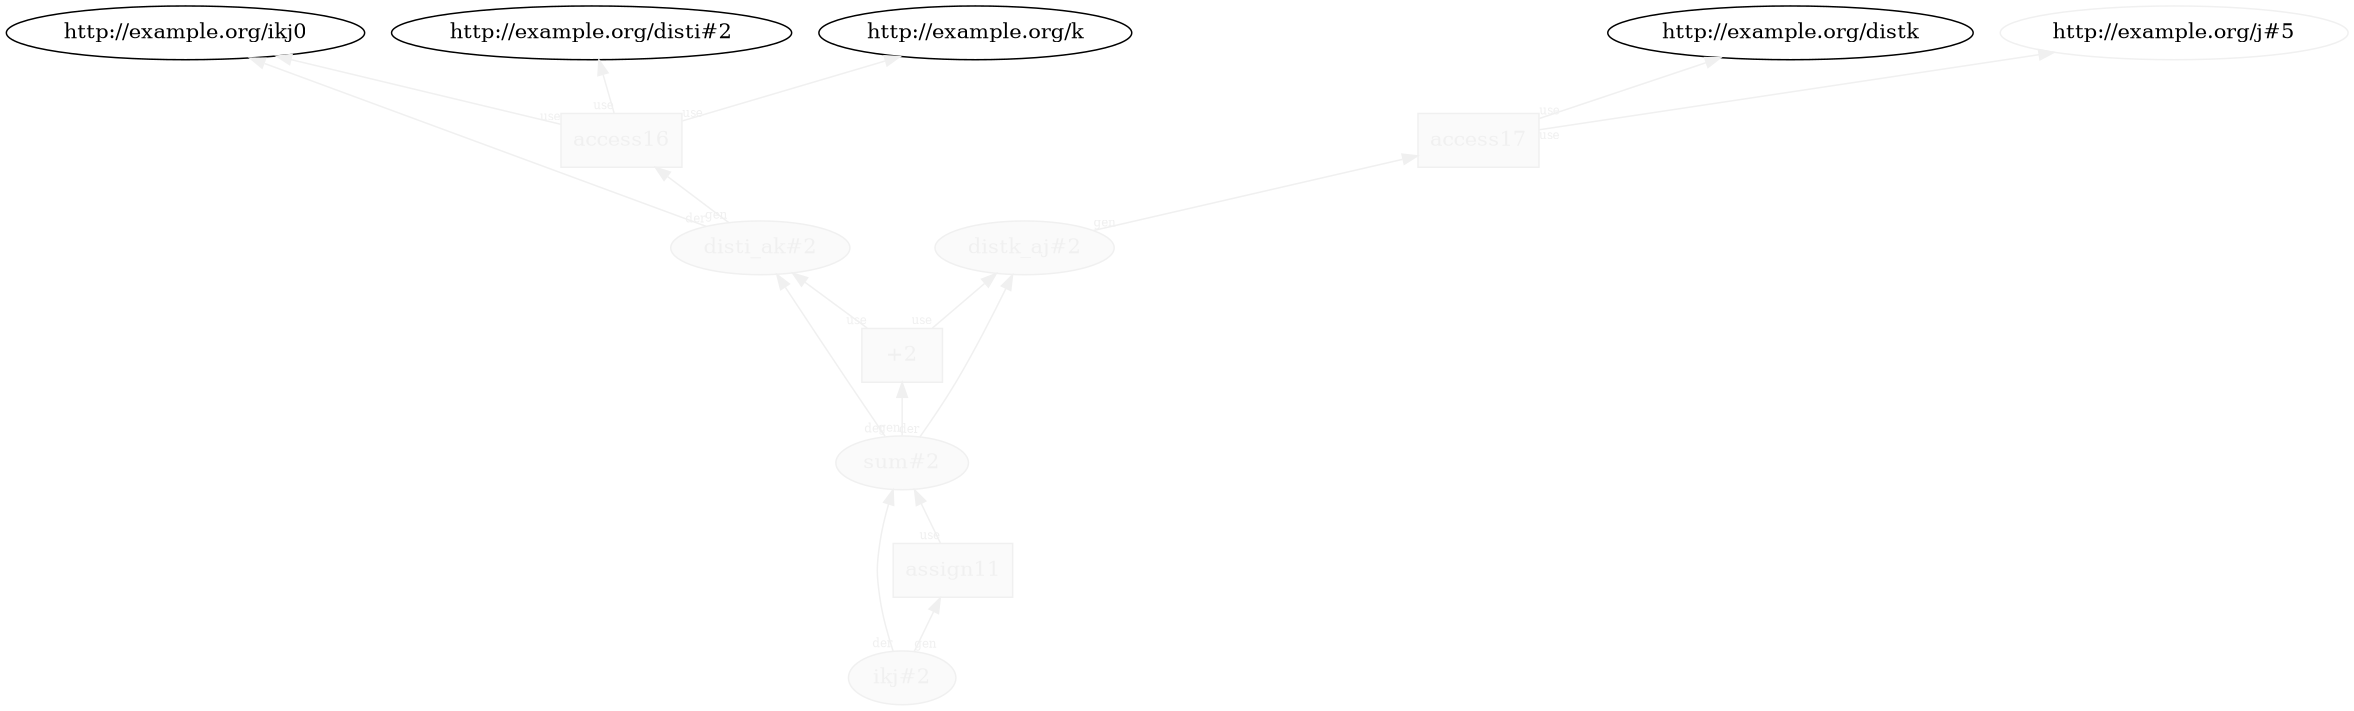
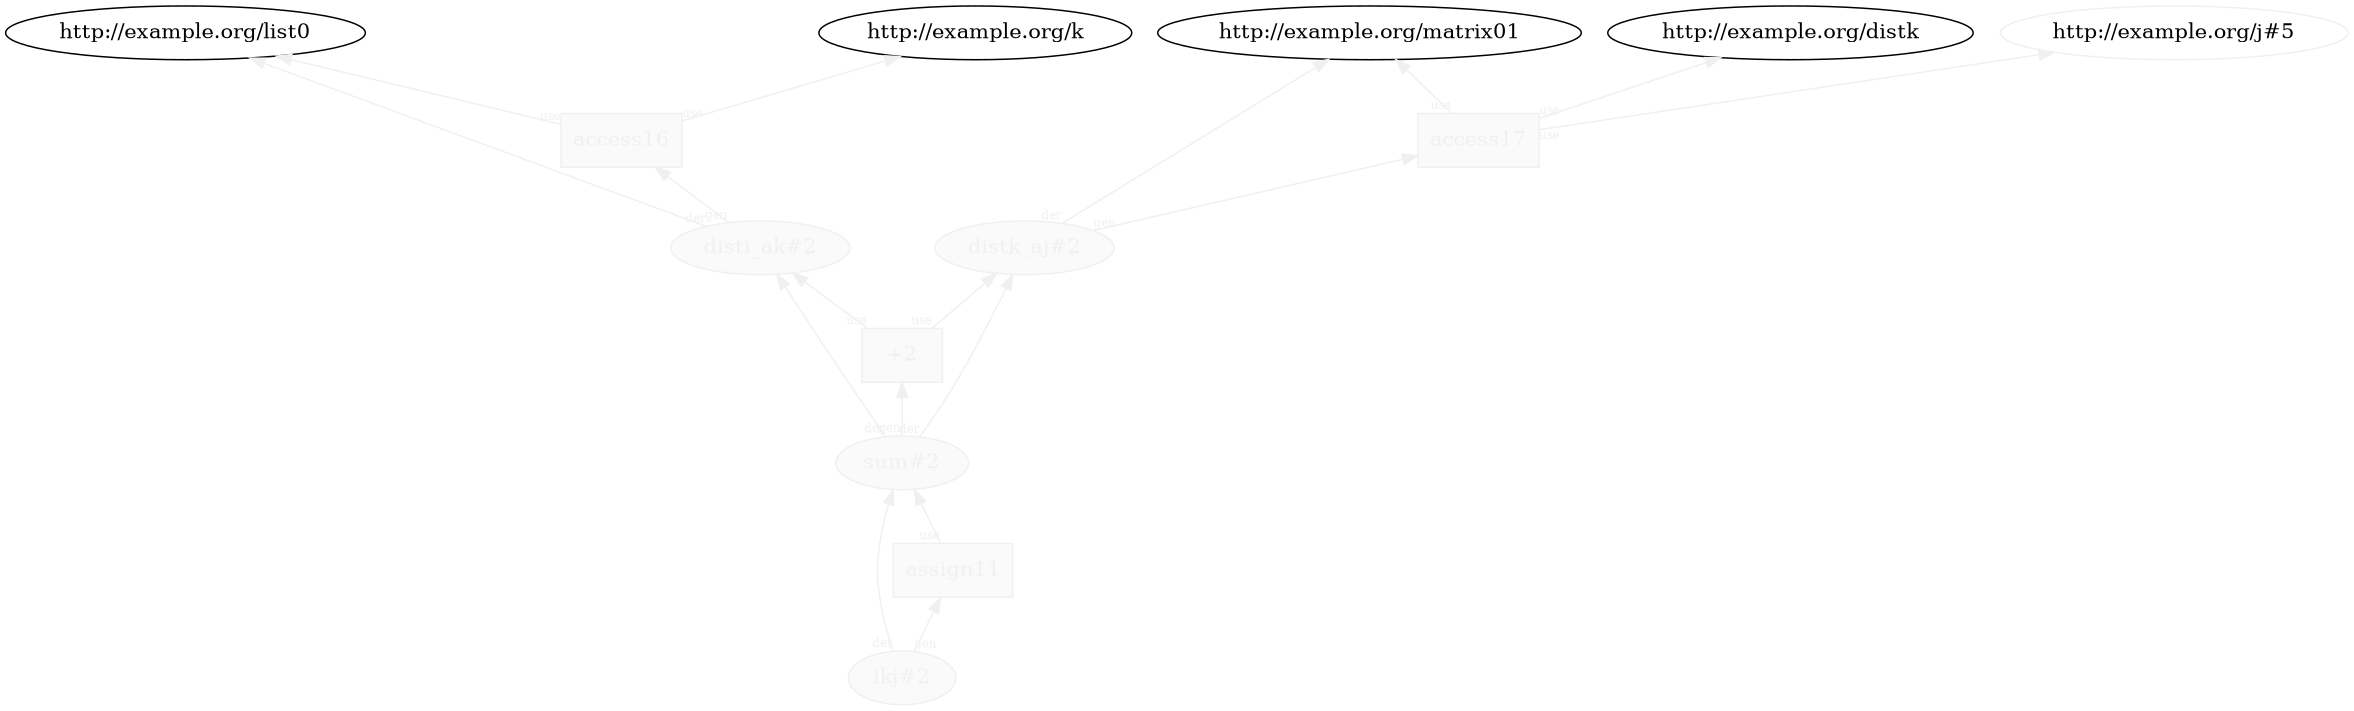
node "http://example.org/ikj0": label "http://example.org/ikj0" -> "http://example.org/list0"
node "http://example.org/disti#2": removed
node "http://example.org/matrix01": added
